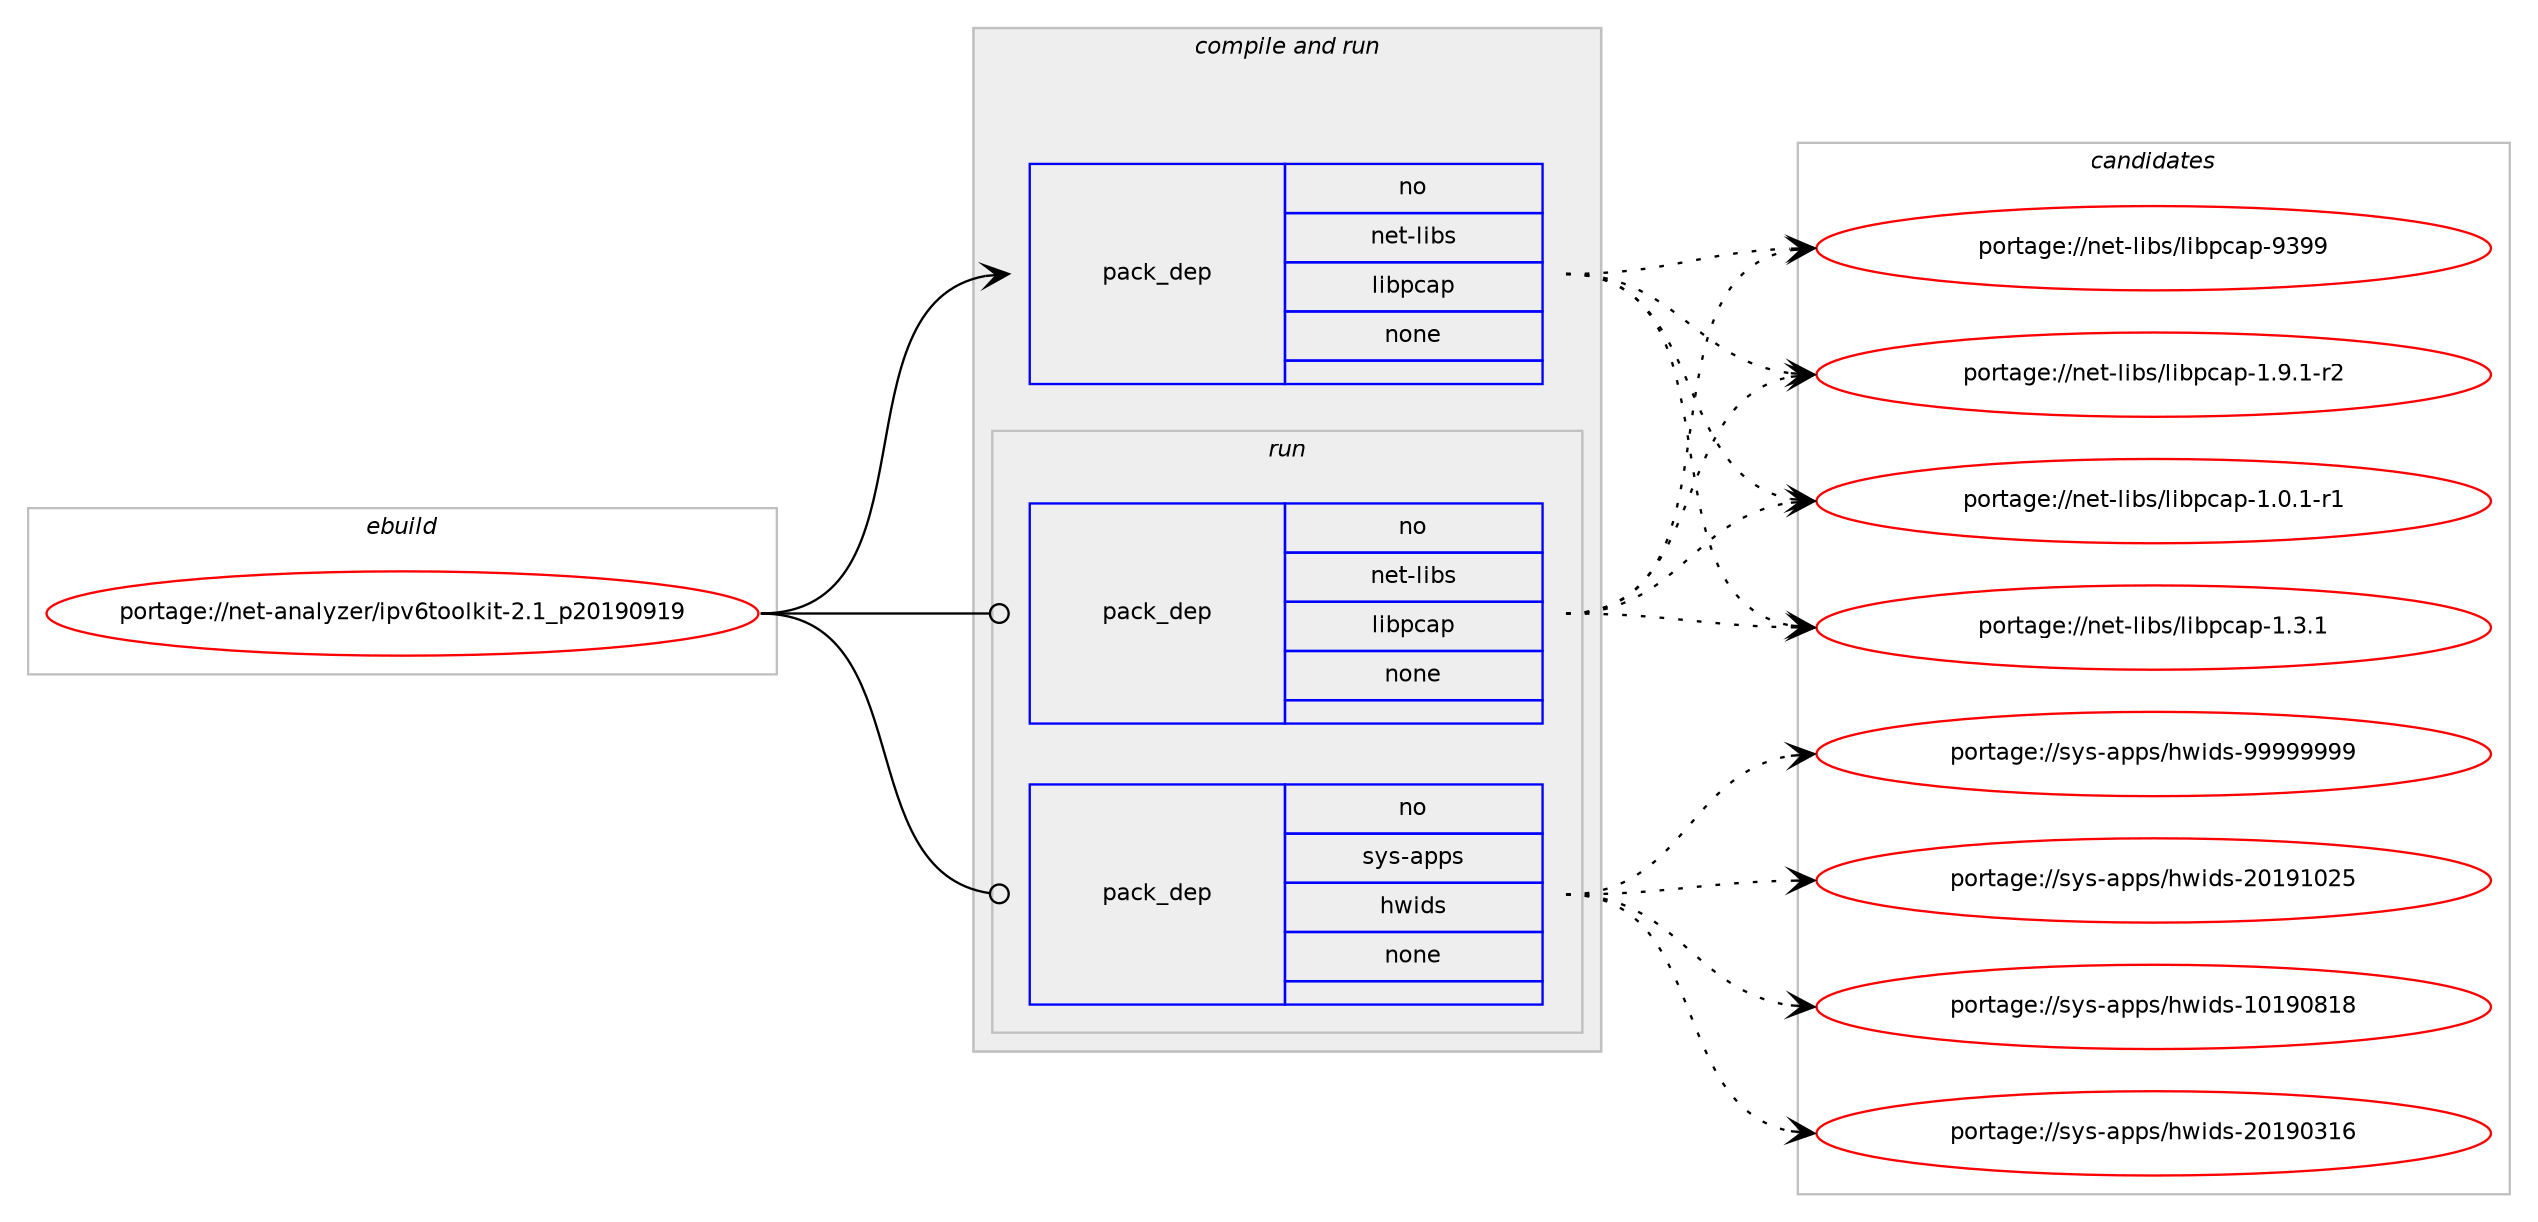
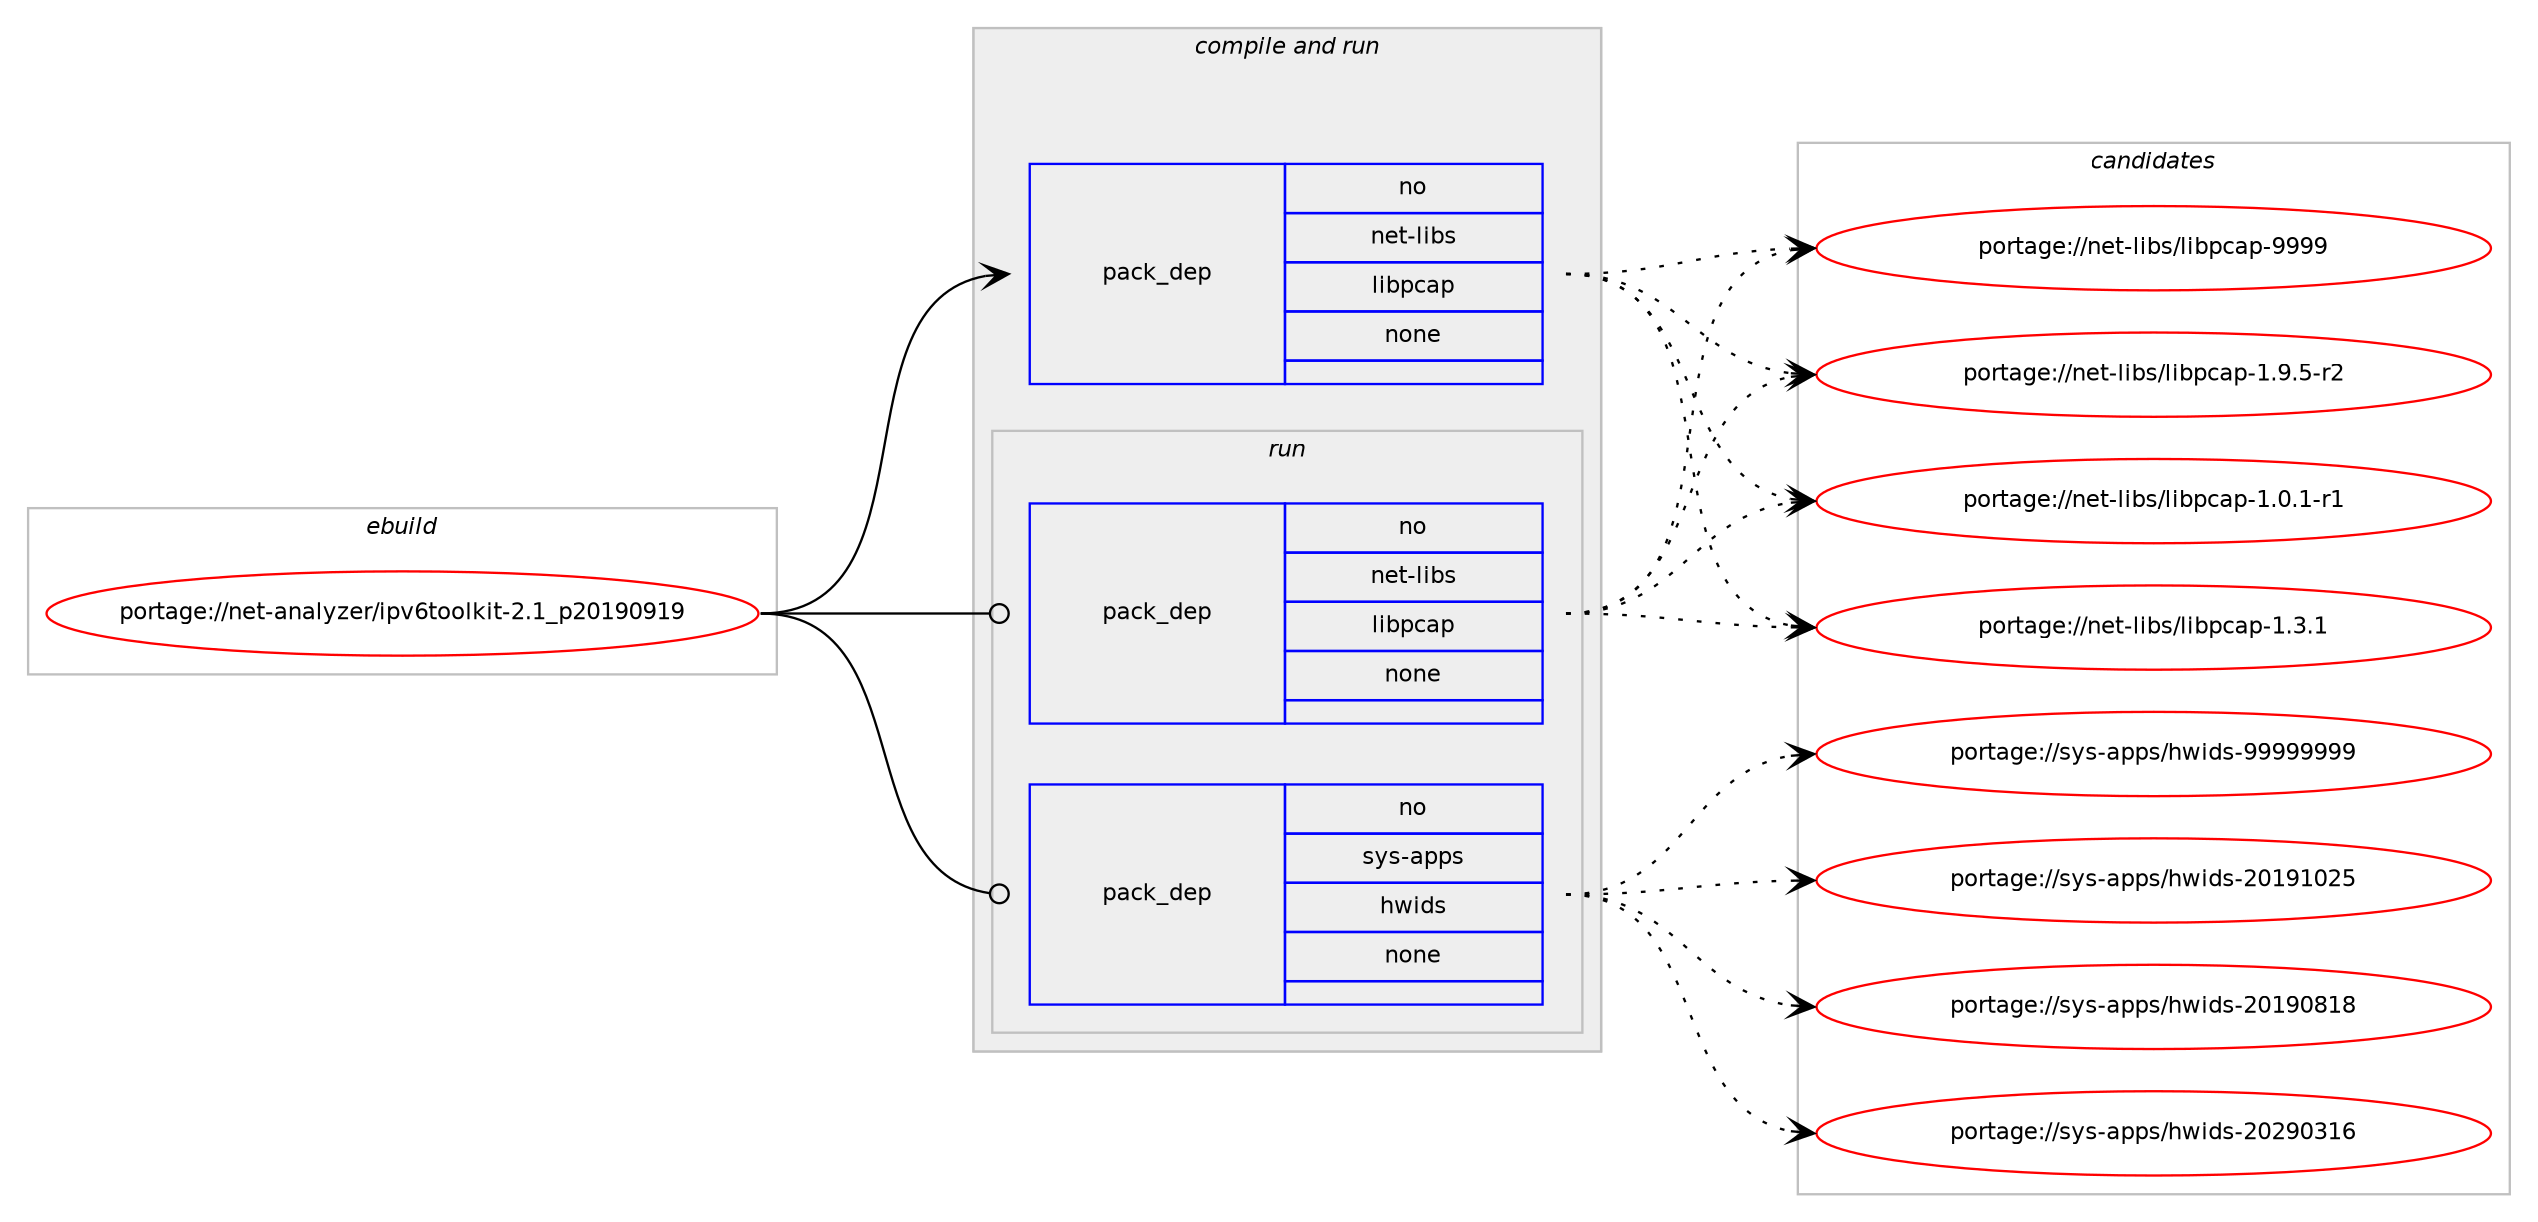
node "portage://net-libs/libpcap-9399": label "portage://net-libs/libpcap-9399" -> "portage://net-libs/libpcap-9999"
node "portage://net-libs/libpcap-1.9.1-r2": label "portage://net-libs/libpcap-1.9.1-r2" -> "portage://net-libs/libpcap-1.9.5-r2"
node "portage://sys-apps/hwids-10190818": label "portage://sys-apps/hwids-10190818" -> "portage://sys-apps/hwids-20190818"
node "portage://sys-apps/hwids-20190316": label "portage://sys-apps/hwids-20190316" -> "portage://sys-apps/hwids-20290316"
